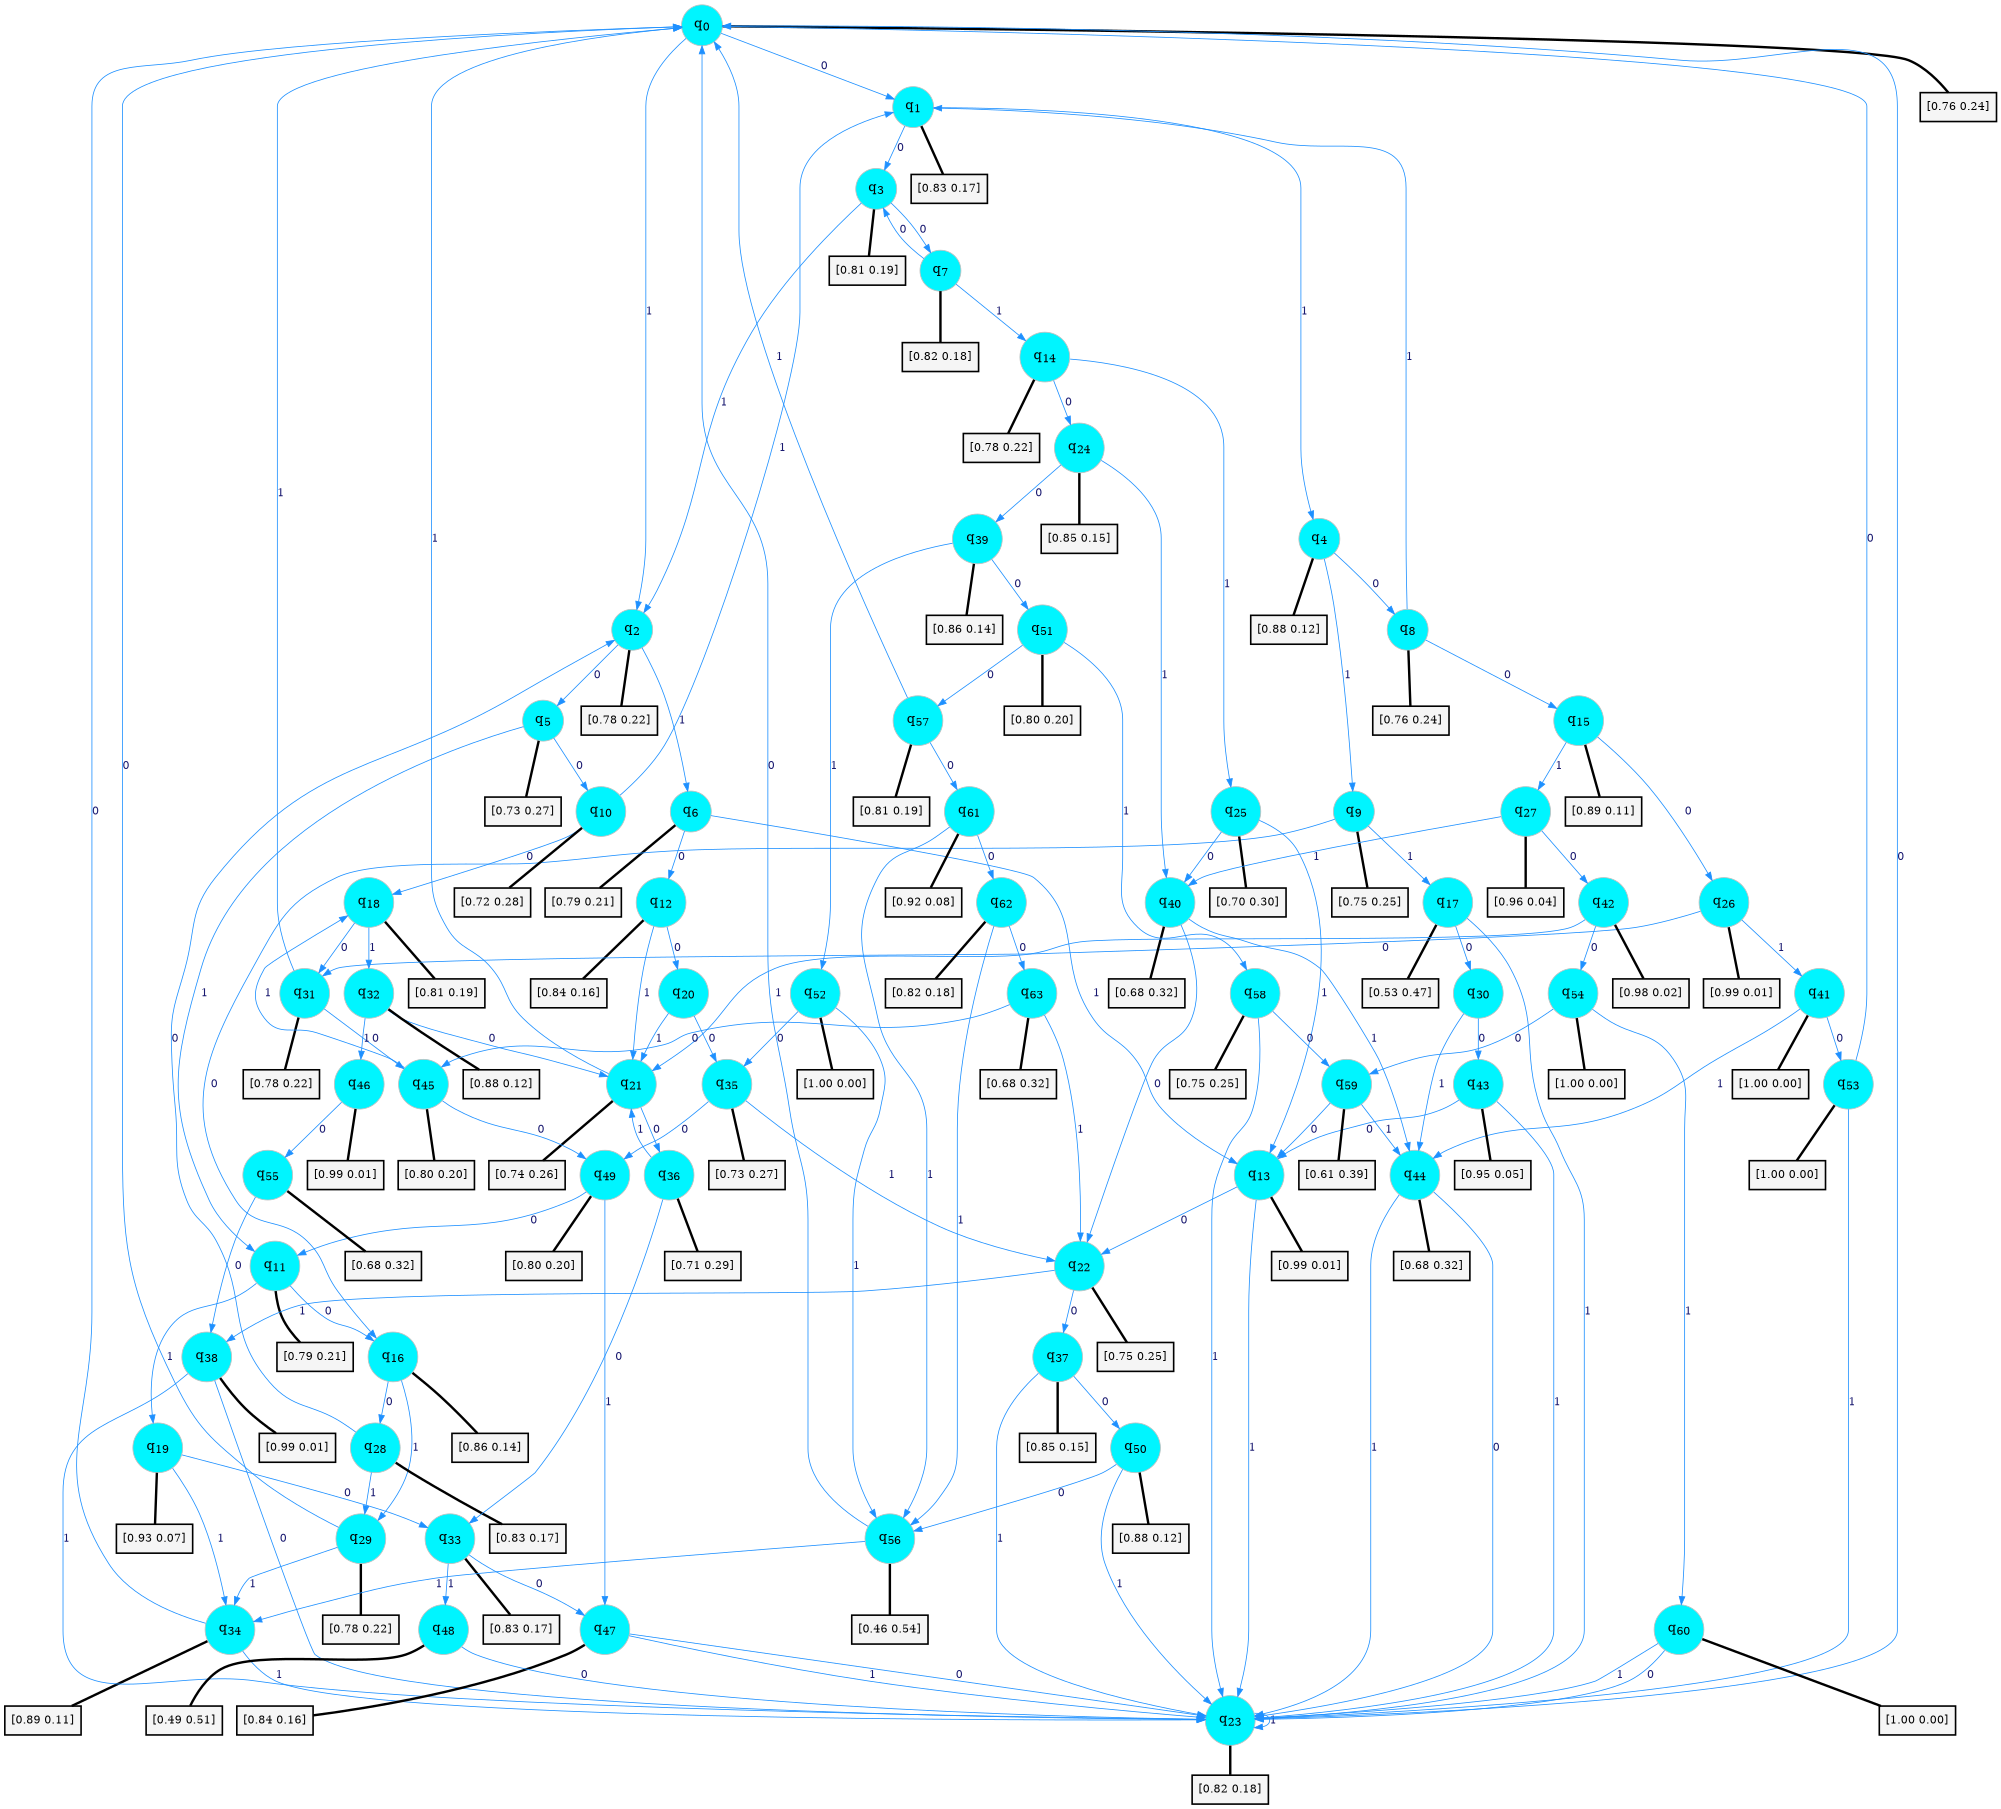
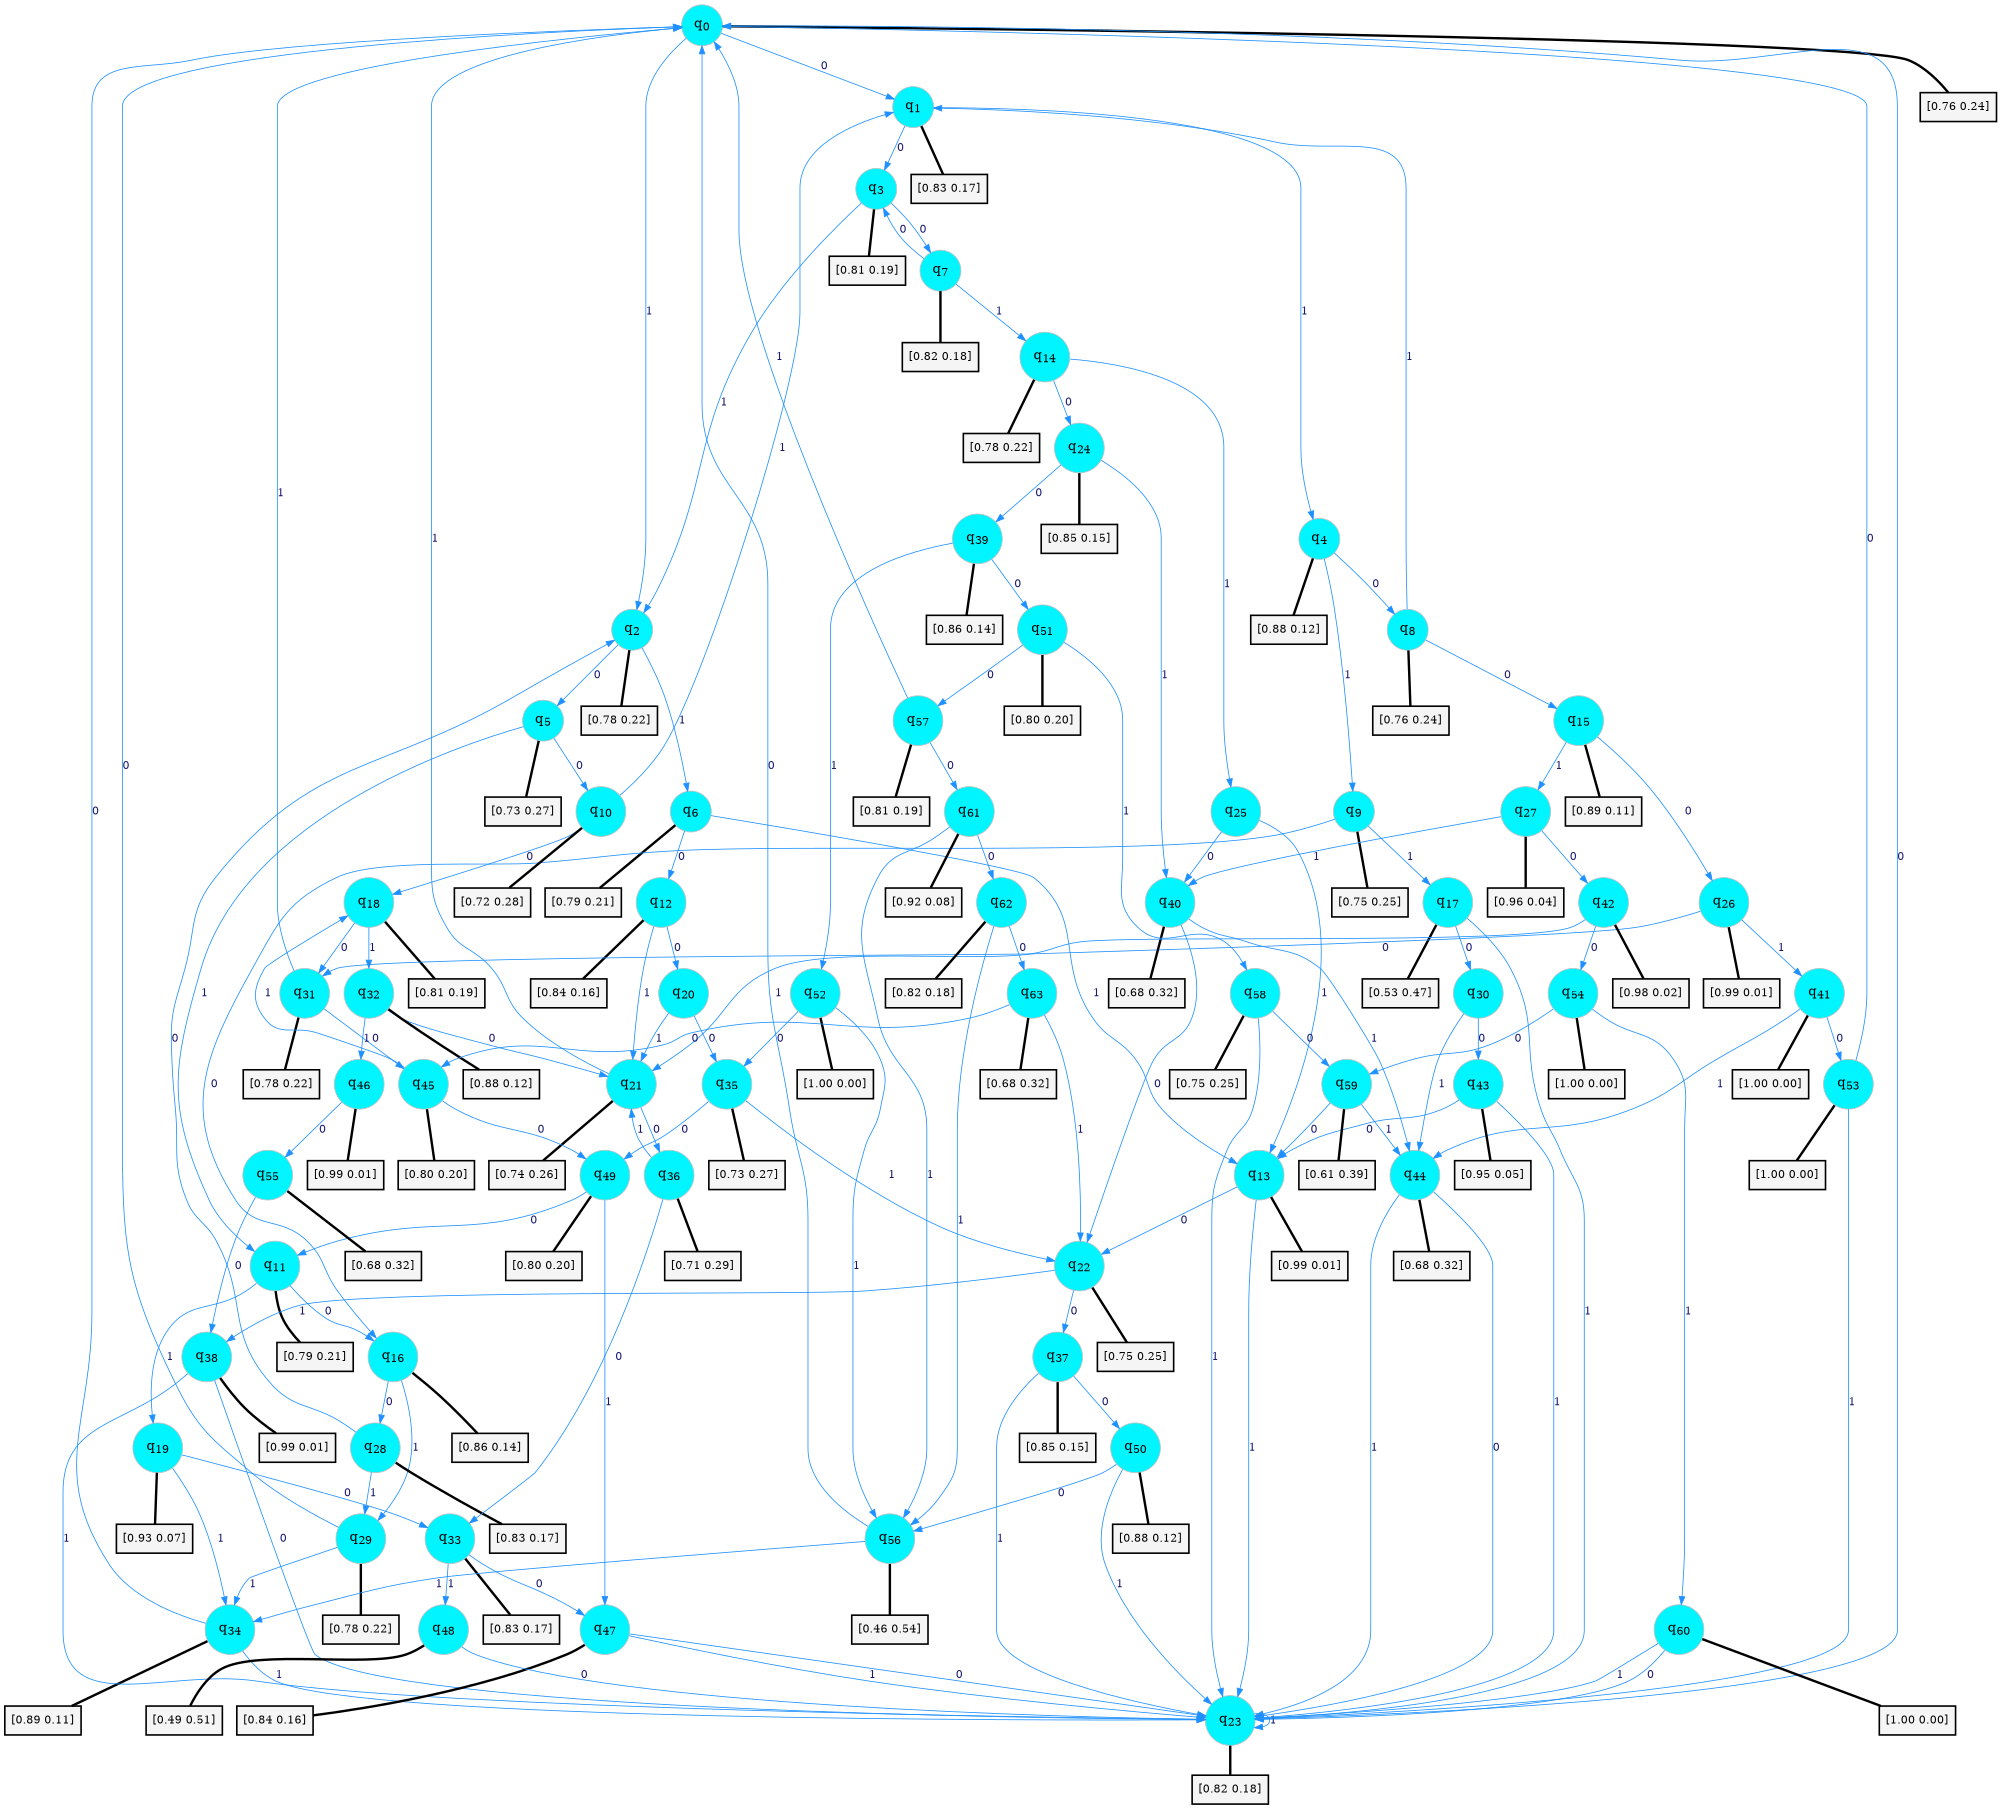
node "[0.70 0.30]": removed
